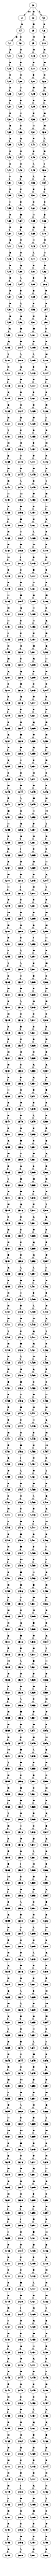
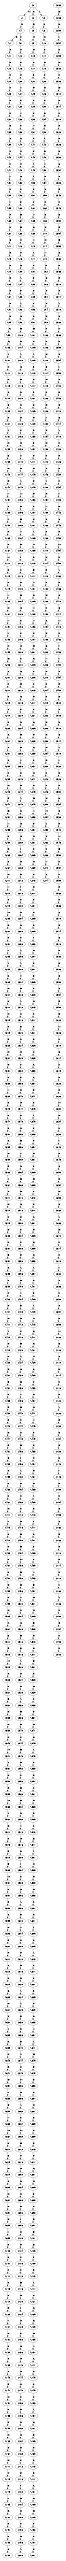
node "S278": removed
